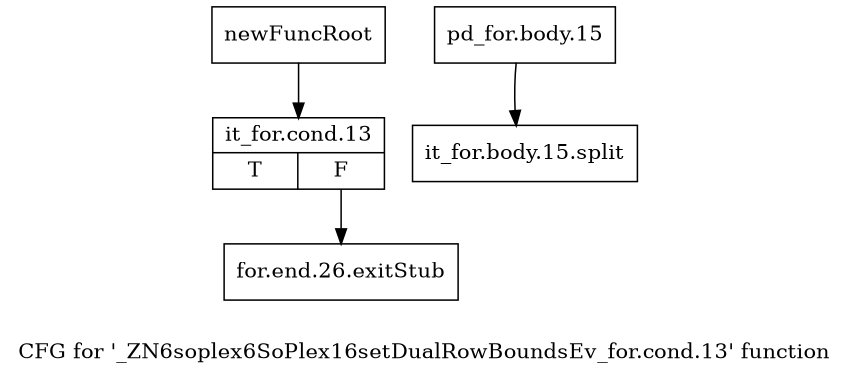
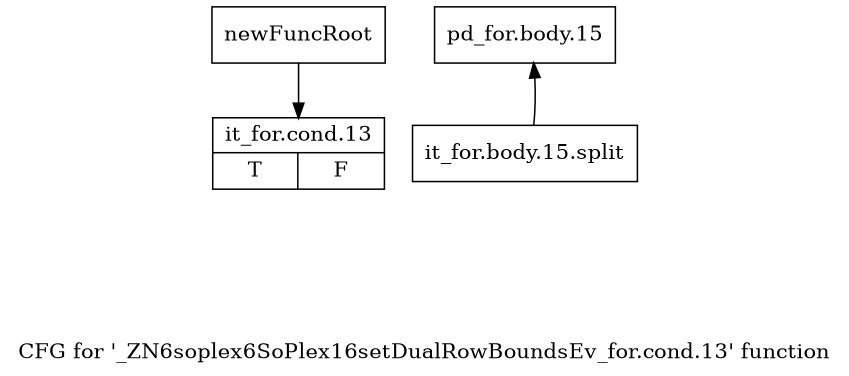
edge "pd_for.body.15" -> "it_for.body.15.split": reversed
node "for.end.26.exitStub": removed
